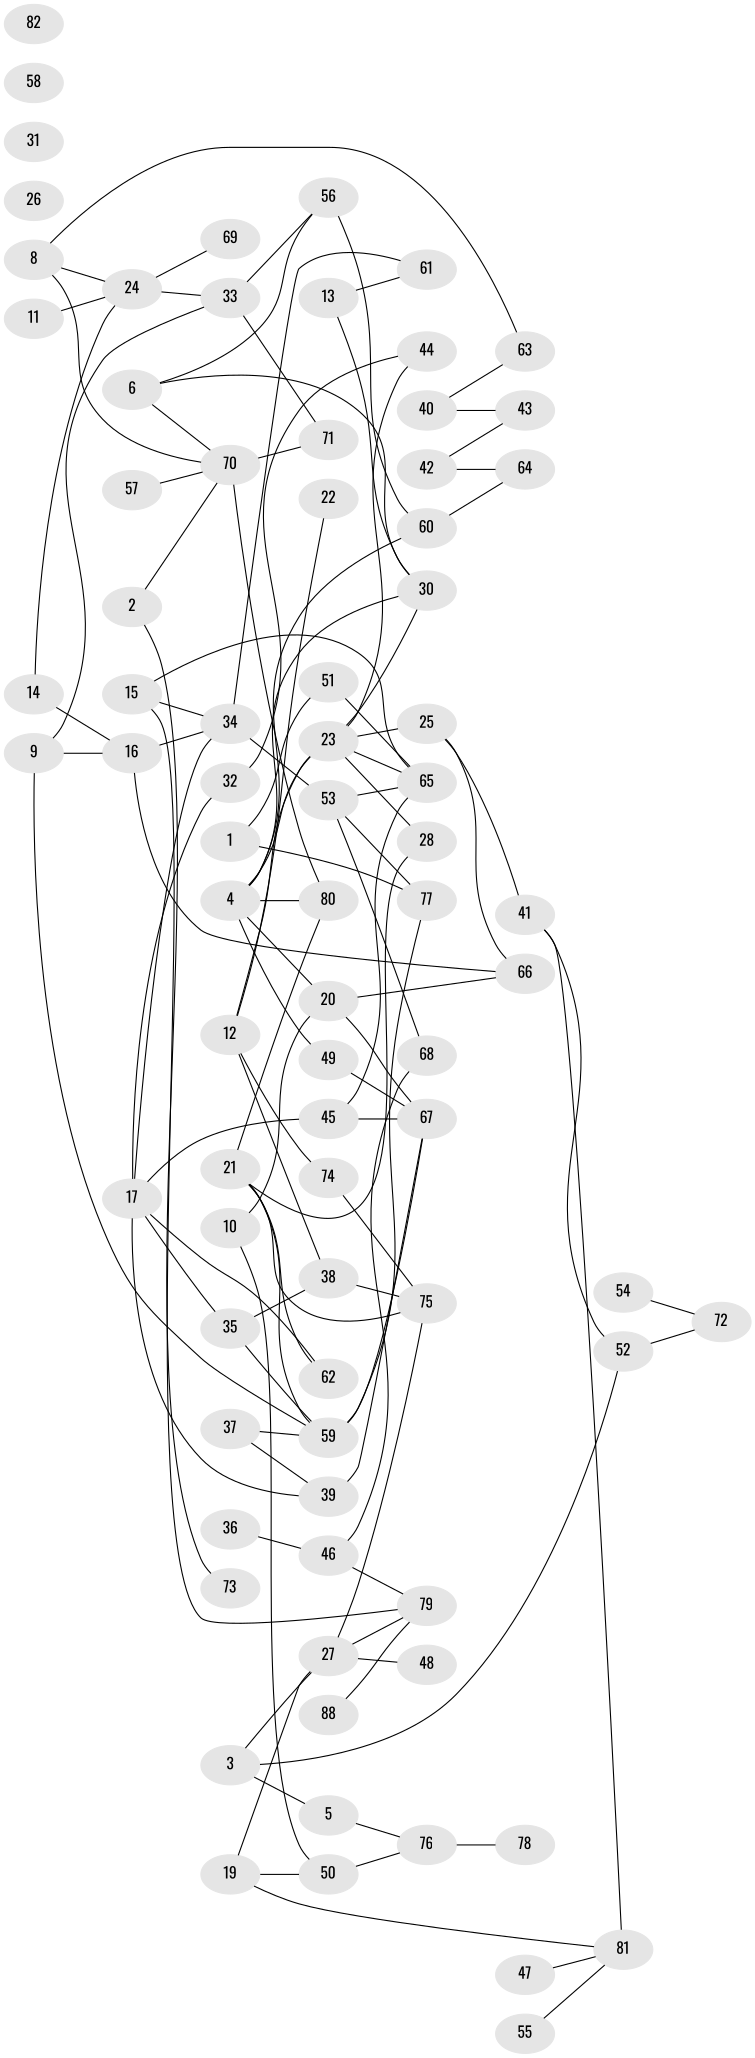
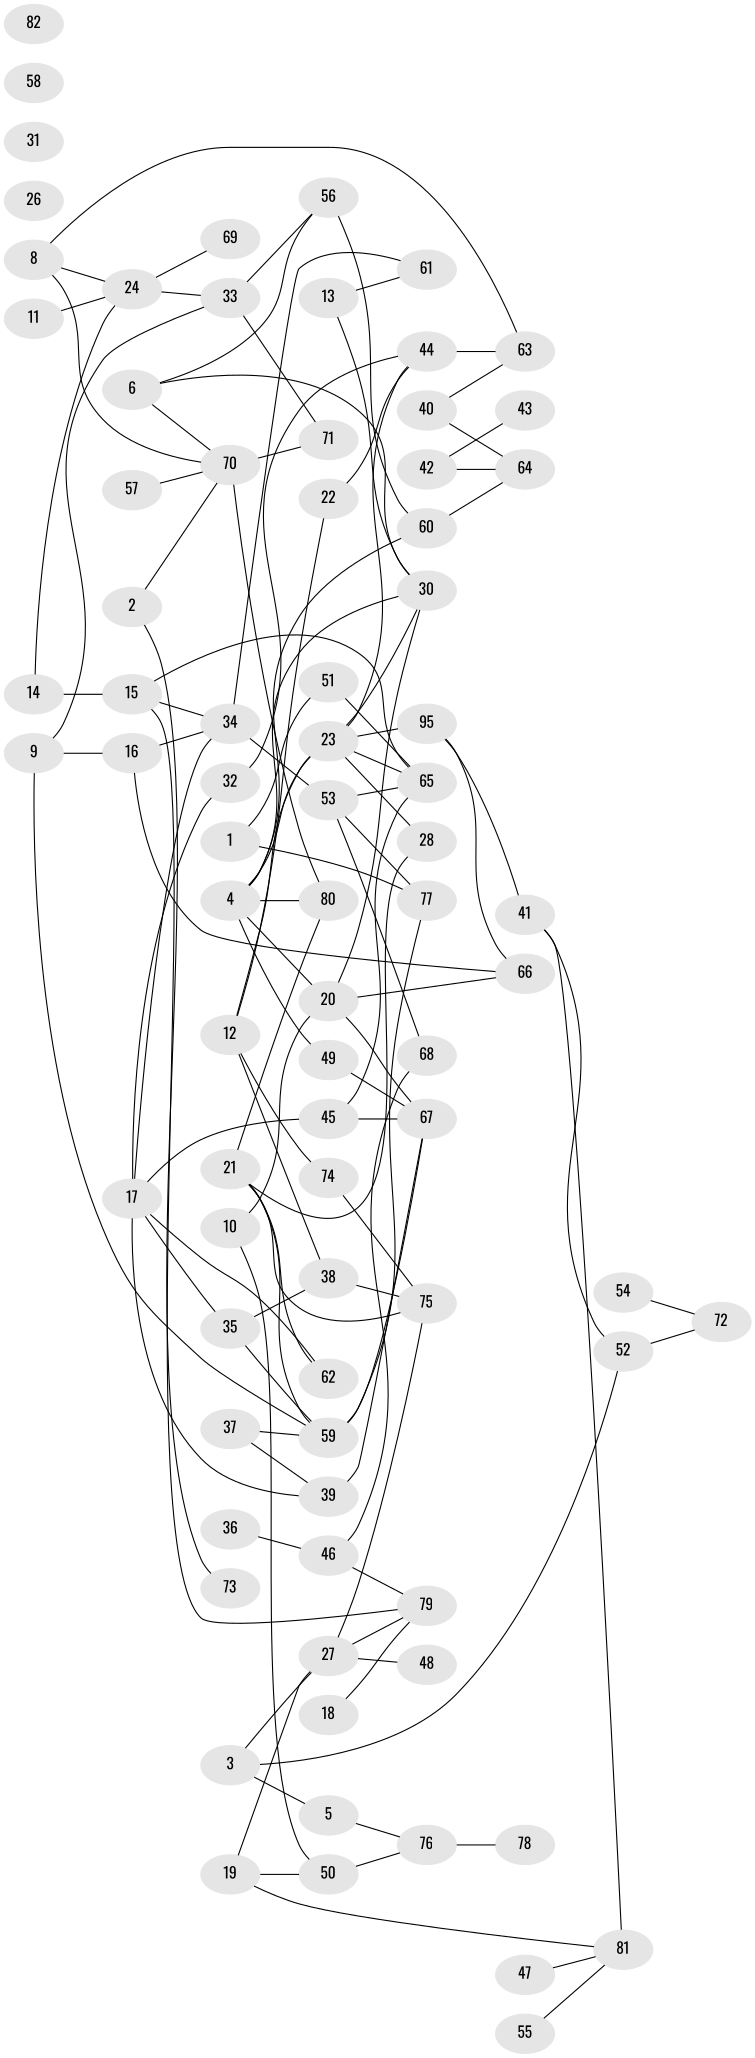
edge "44" -- "63": added
edge "40" -- "43": now "40" -- "64"
edge "44" -- "22": added
edge "14" -- "16": now "14" -- "15"
node "25": label "25" -> "95"
edge "30" -- "20": added
node "88": label "88" -> "18"
